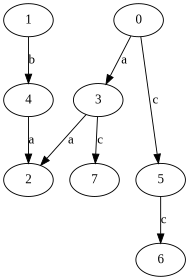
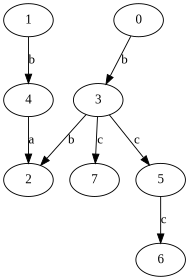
edge "0" -> "3": label "a" -> "b"
edge "0" -> "5": now "3" -> "5"
edge "3" -> "2": label "a" -> "b"
